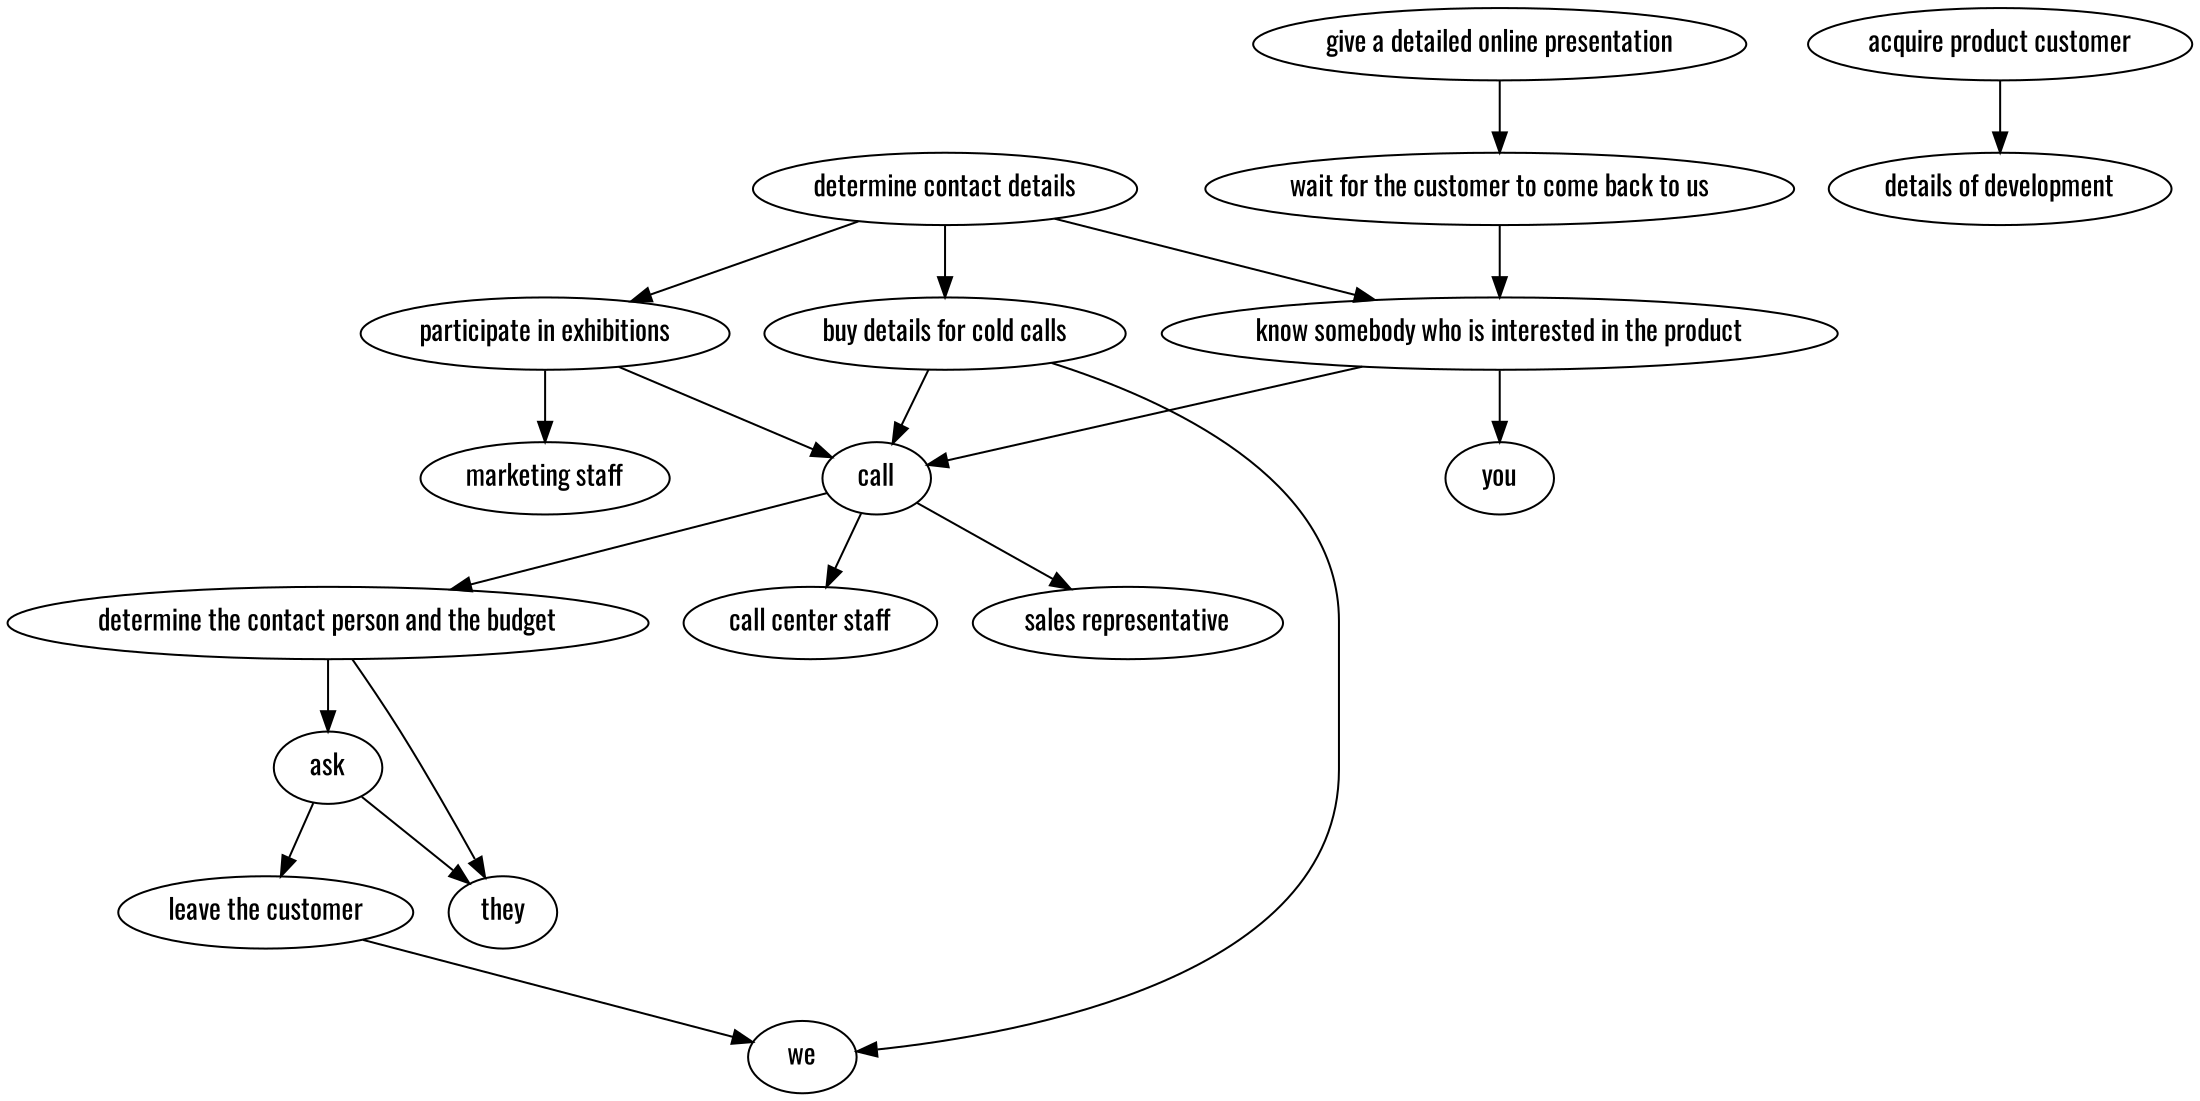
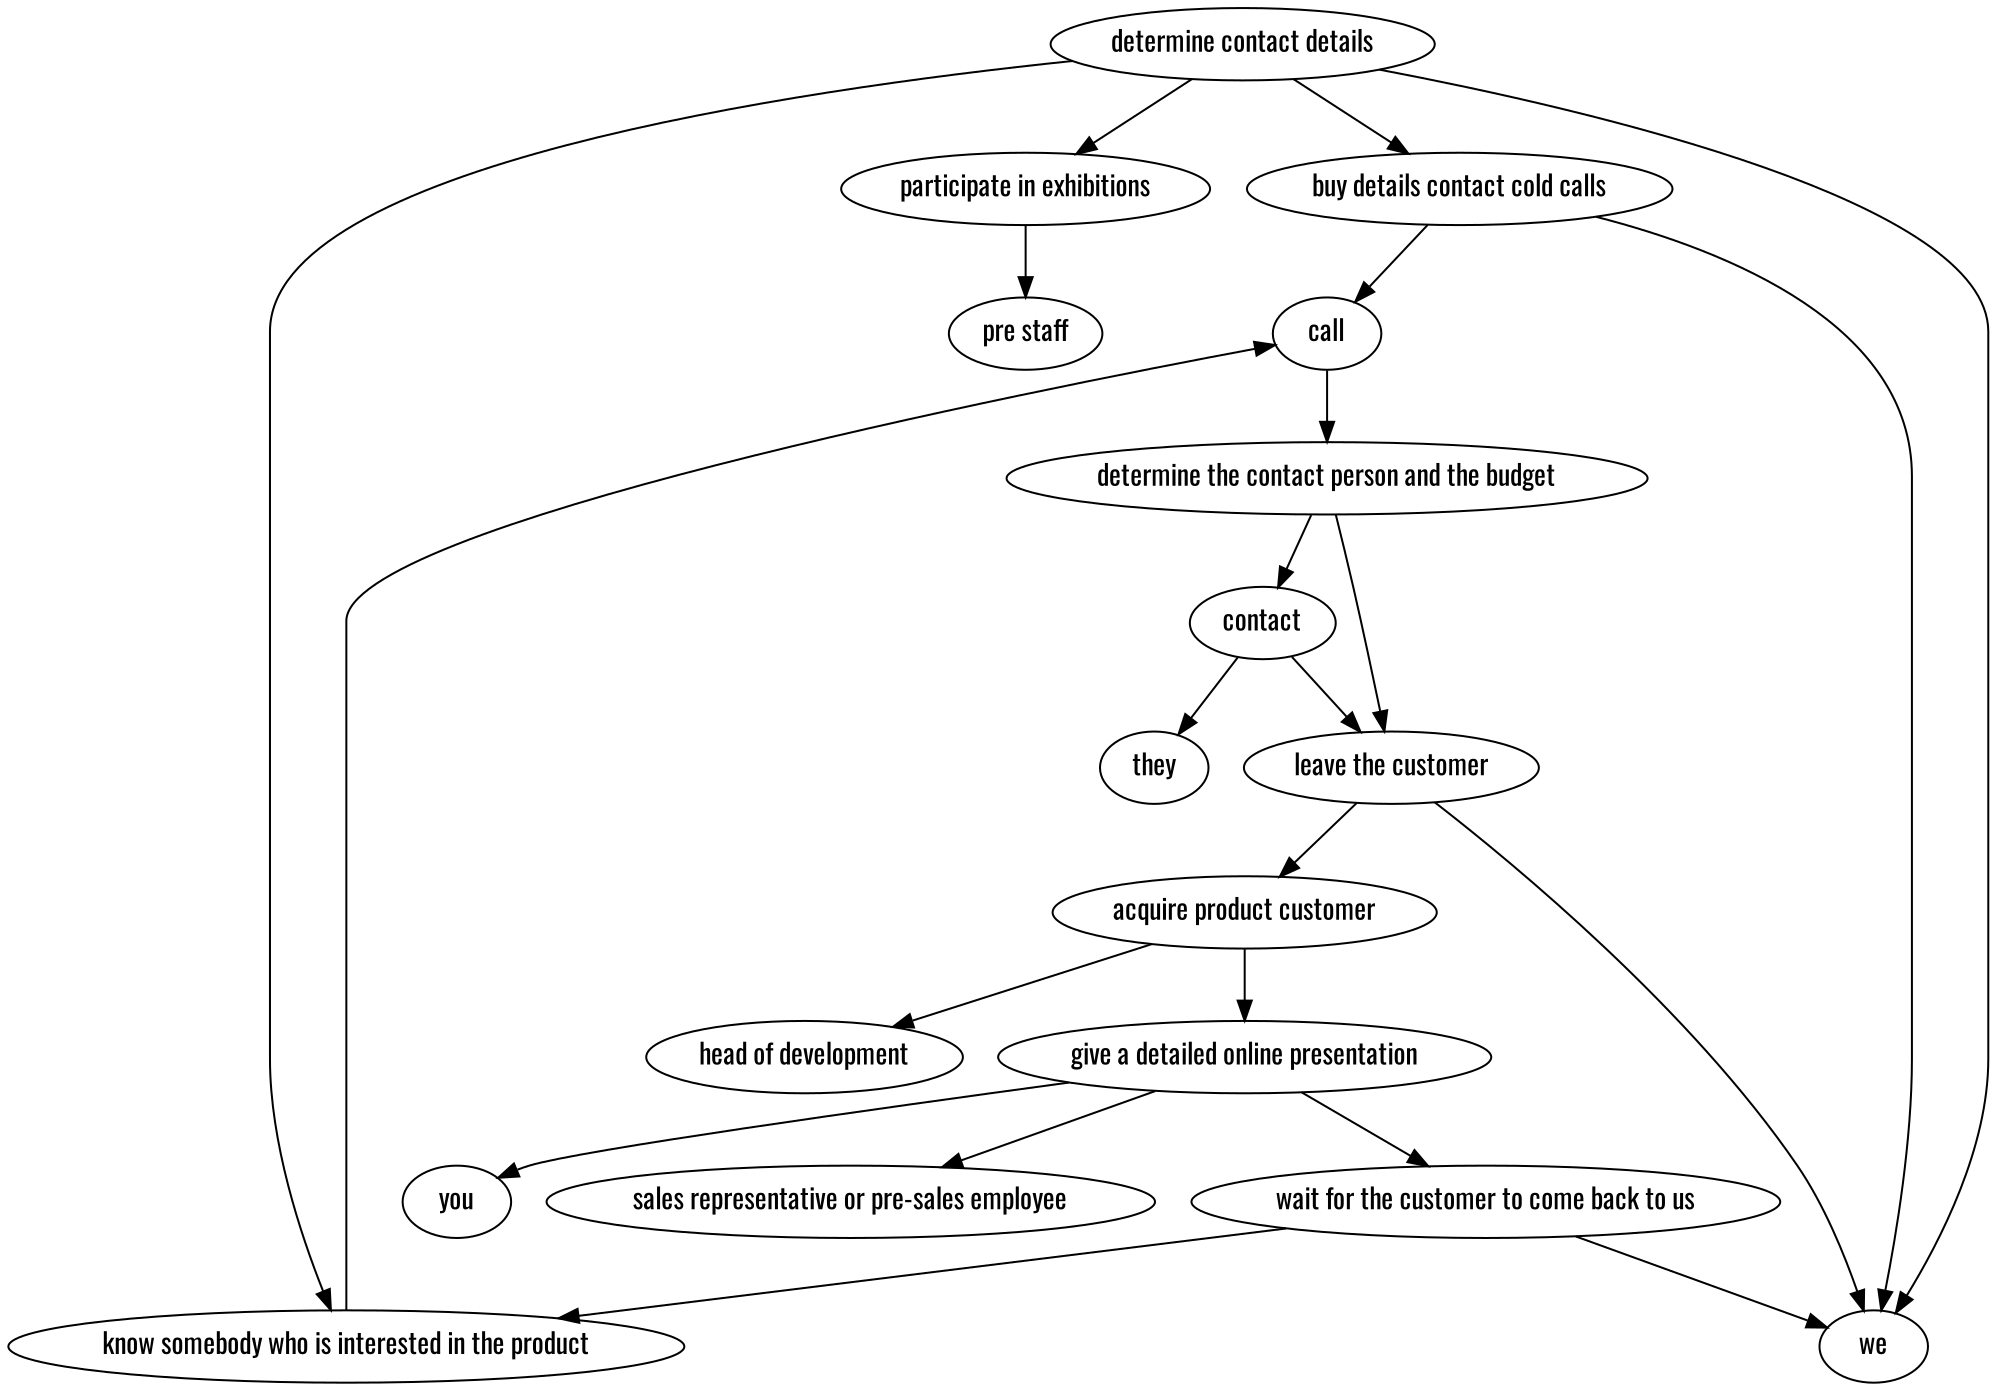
node "details of development": label "details of development" -> "head of development"
node "buy details for cold calls": label "buy details for cold calls" -> "buy details contact cold calls"
edge "know somebody who is interested in the product" -> "you": now "give a detailed online presentation" -> "you"
edge "participate in exhibitions" -> "call": removed
node "marketing staff": label "marketing staff" -> "pre staff"
edge "determine contact details" -> "we": added
node "call center staff": removed
node "sales representative": removed
edge "determine the contact person and the budget" -> "they": now "determine the contact person and the budget" -> "leave the customer"
node "ask": label "ask" -> "contact"
edge "leave the customer" -> "acquire product customer": added
edge "acquire product customer" -> "give a detailed online presentation": added
node "sales representative or pre-sales employee": added
edge "wait for the customer to come back to us" -> "we": added
